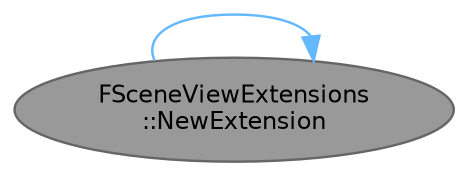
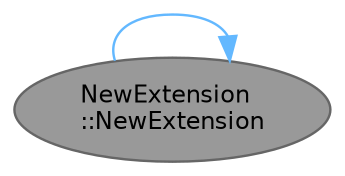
node "FSceneViewExtensions ::NewExtension": label "FSceneViewExtensions ::NewExtension" -> "NewExtension ::NewExtension"
